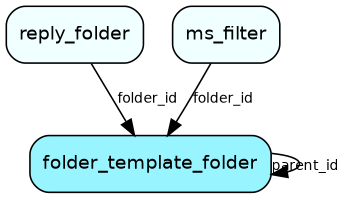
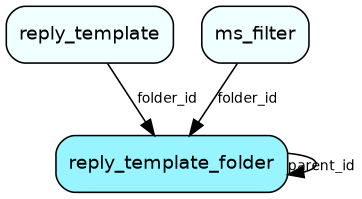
node "reply_folder": label "reply_folder" -> "reply_template"
node "folder_template_folder": label "folder_template_folder" -> "reply_template_folder"
